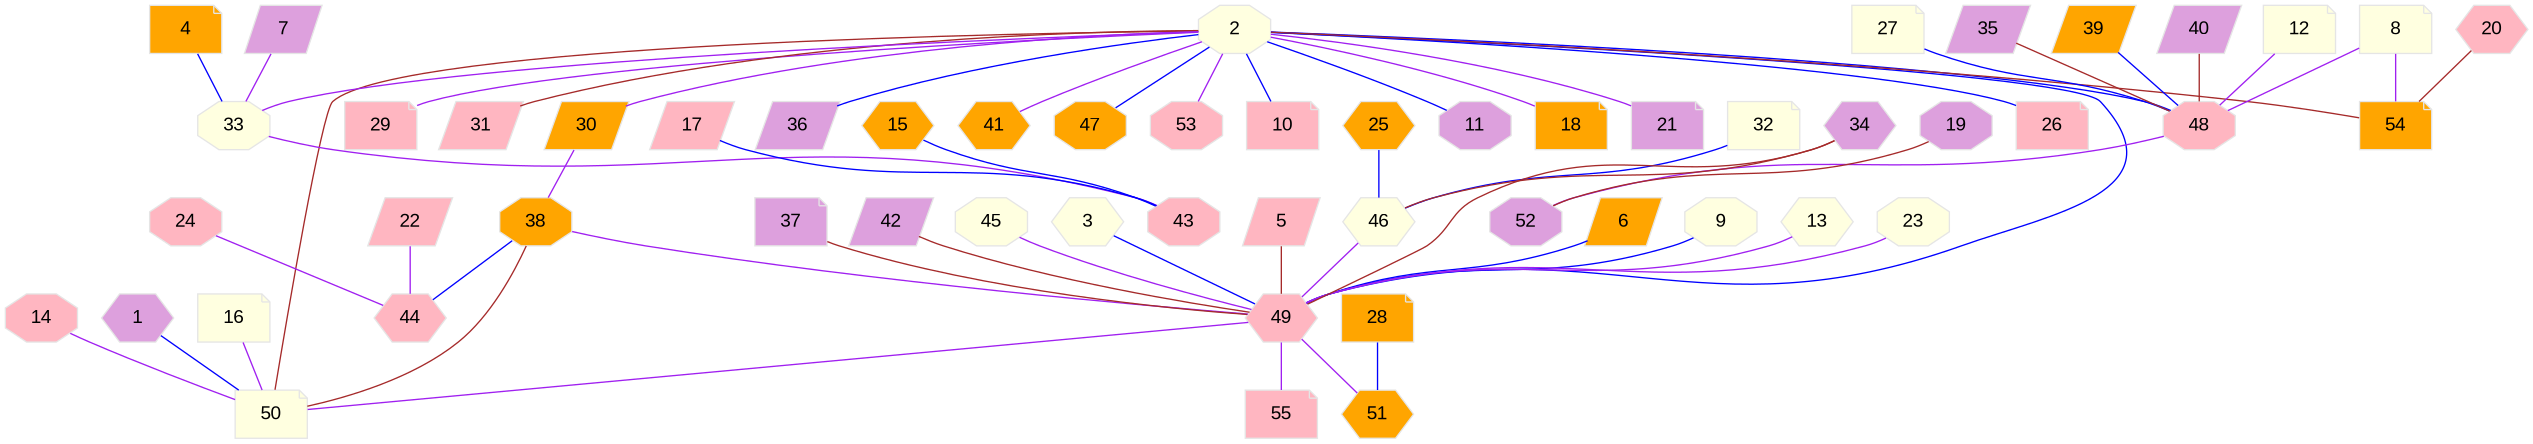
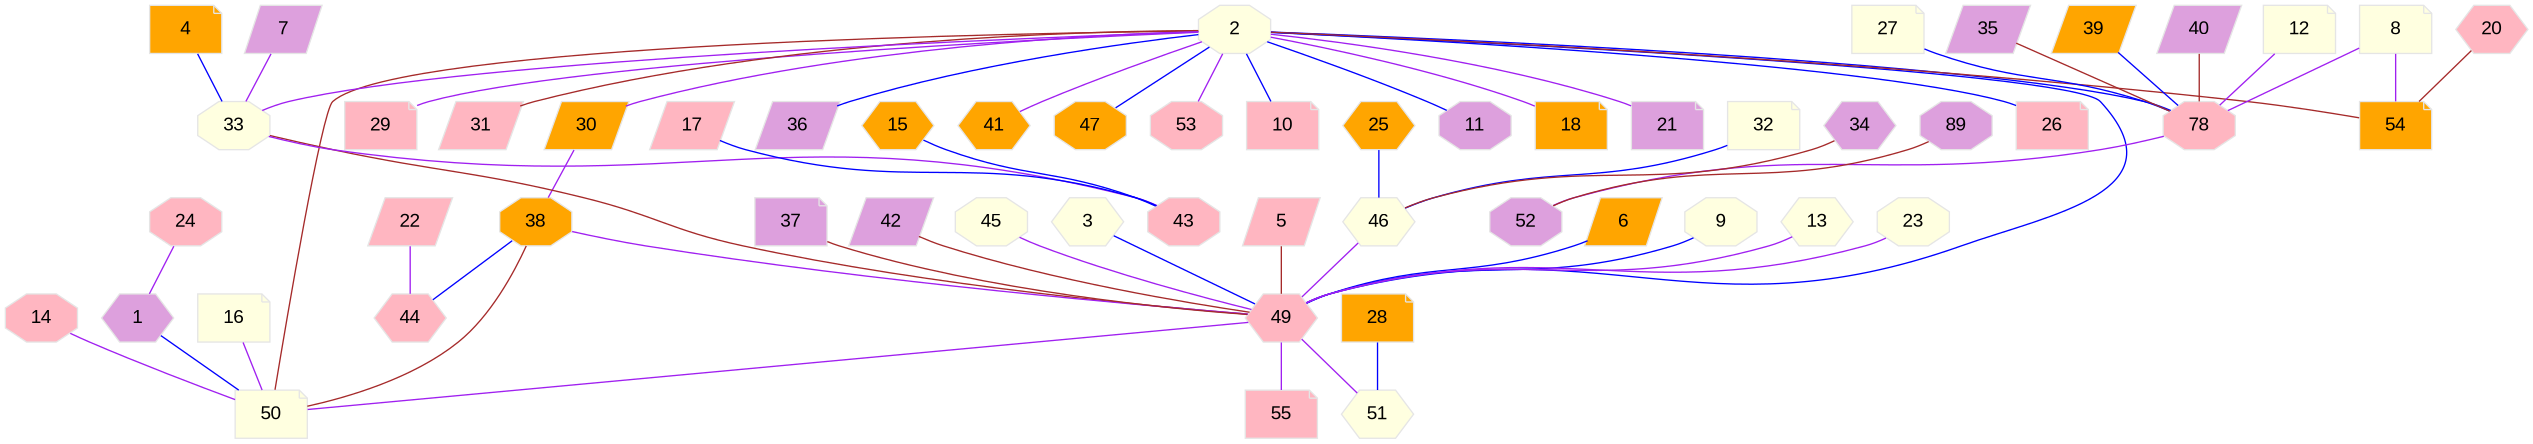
node "19": label "19" -> "89"
node "48": label "48" -> "78"
edge "34" -- "49": now "33" -- "49"
edge "24" -- "44": now "24" -- "1"
node "51": fillcolor orange -> lightyellow
